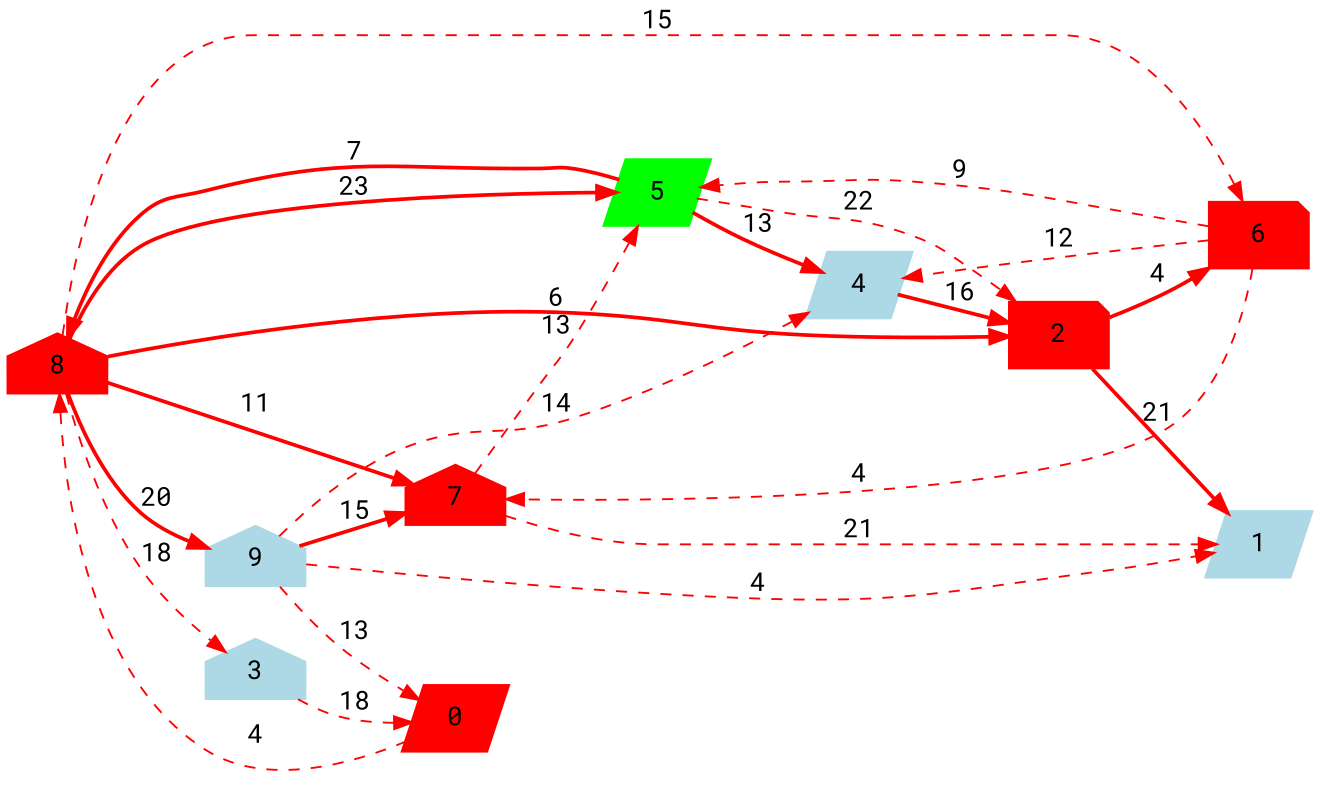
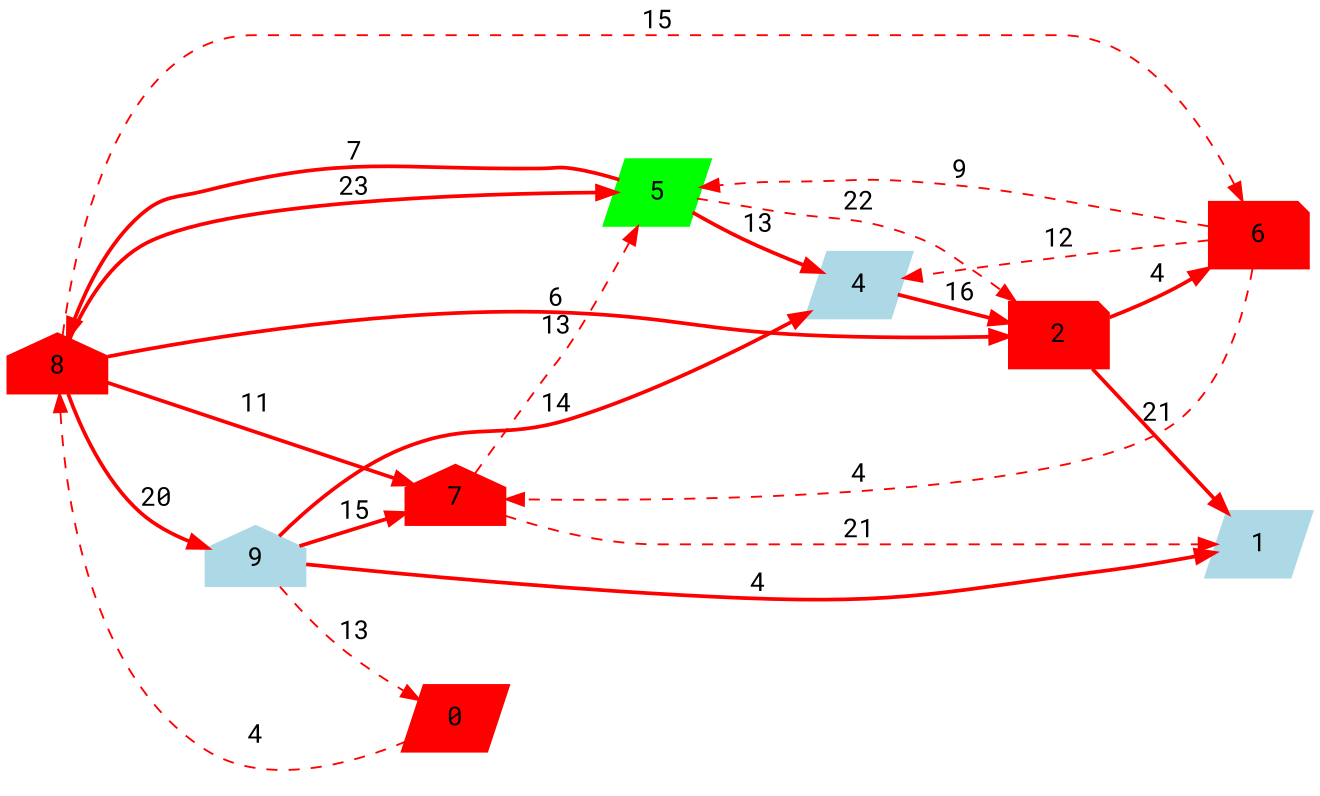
edge "9" -> "4": style dashed -> bold
edge "9" -> "1": style dashed -> bold
node "3": removed
